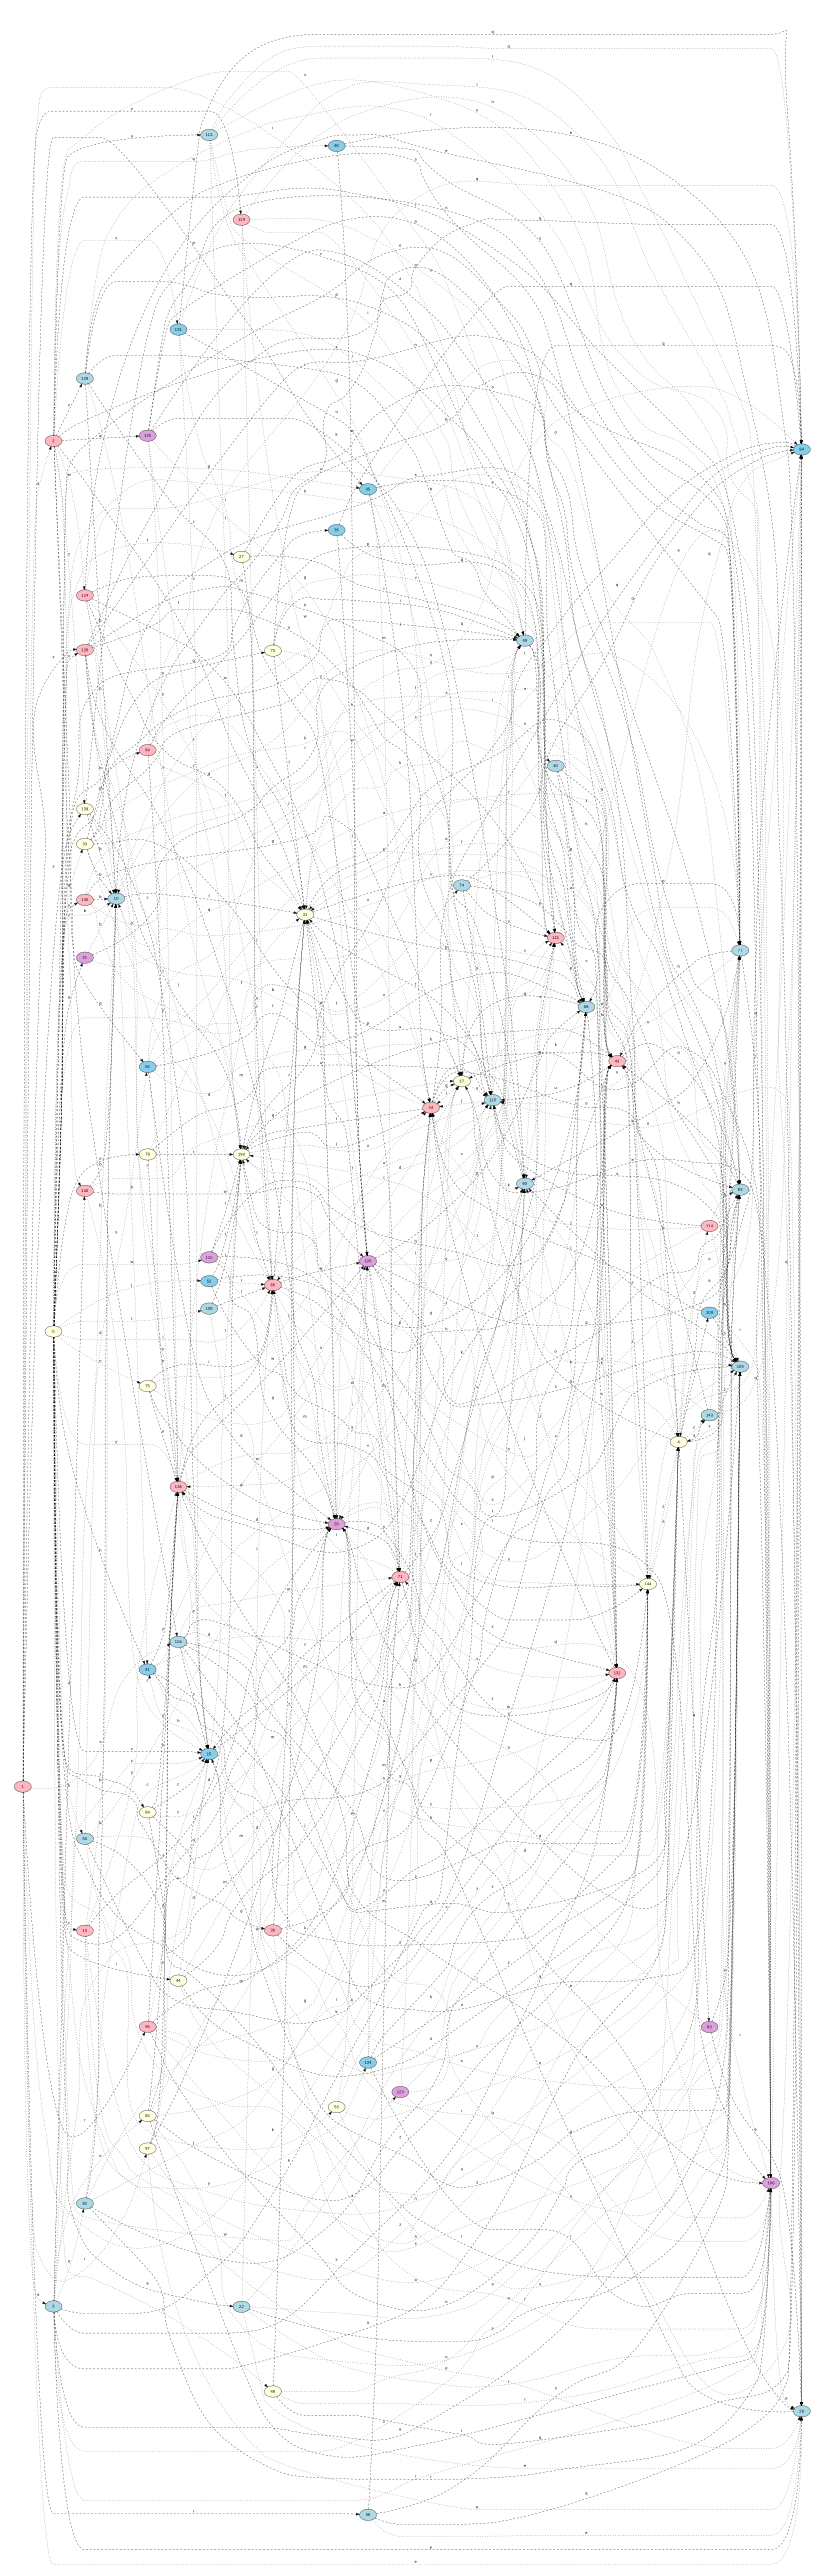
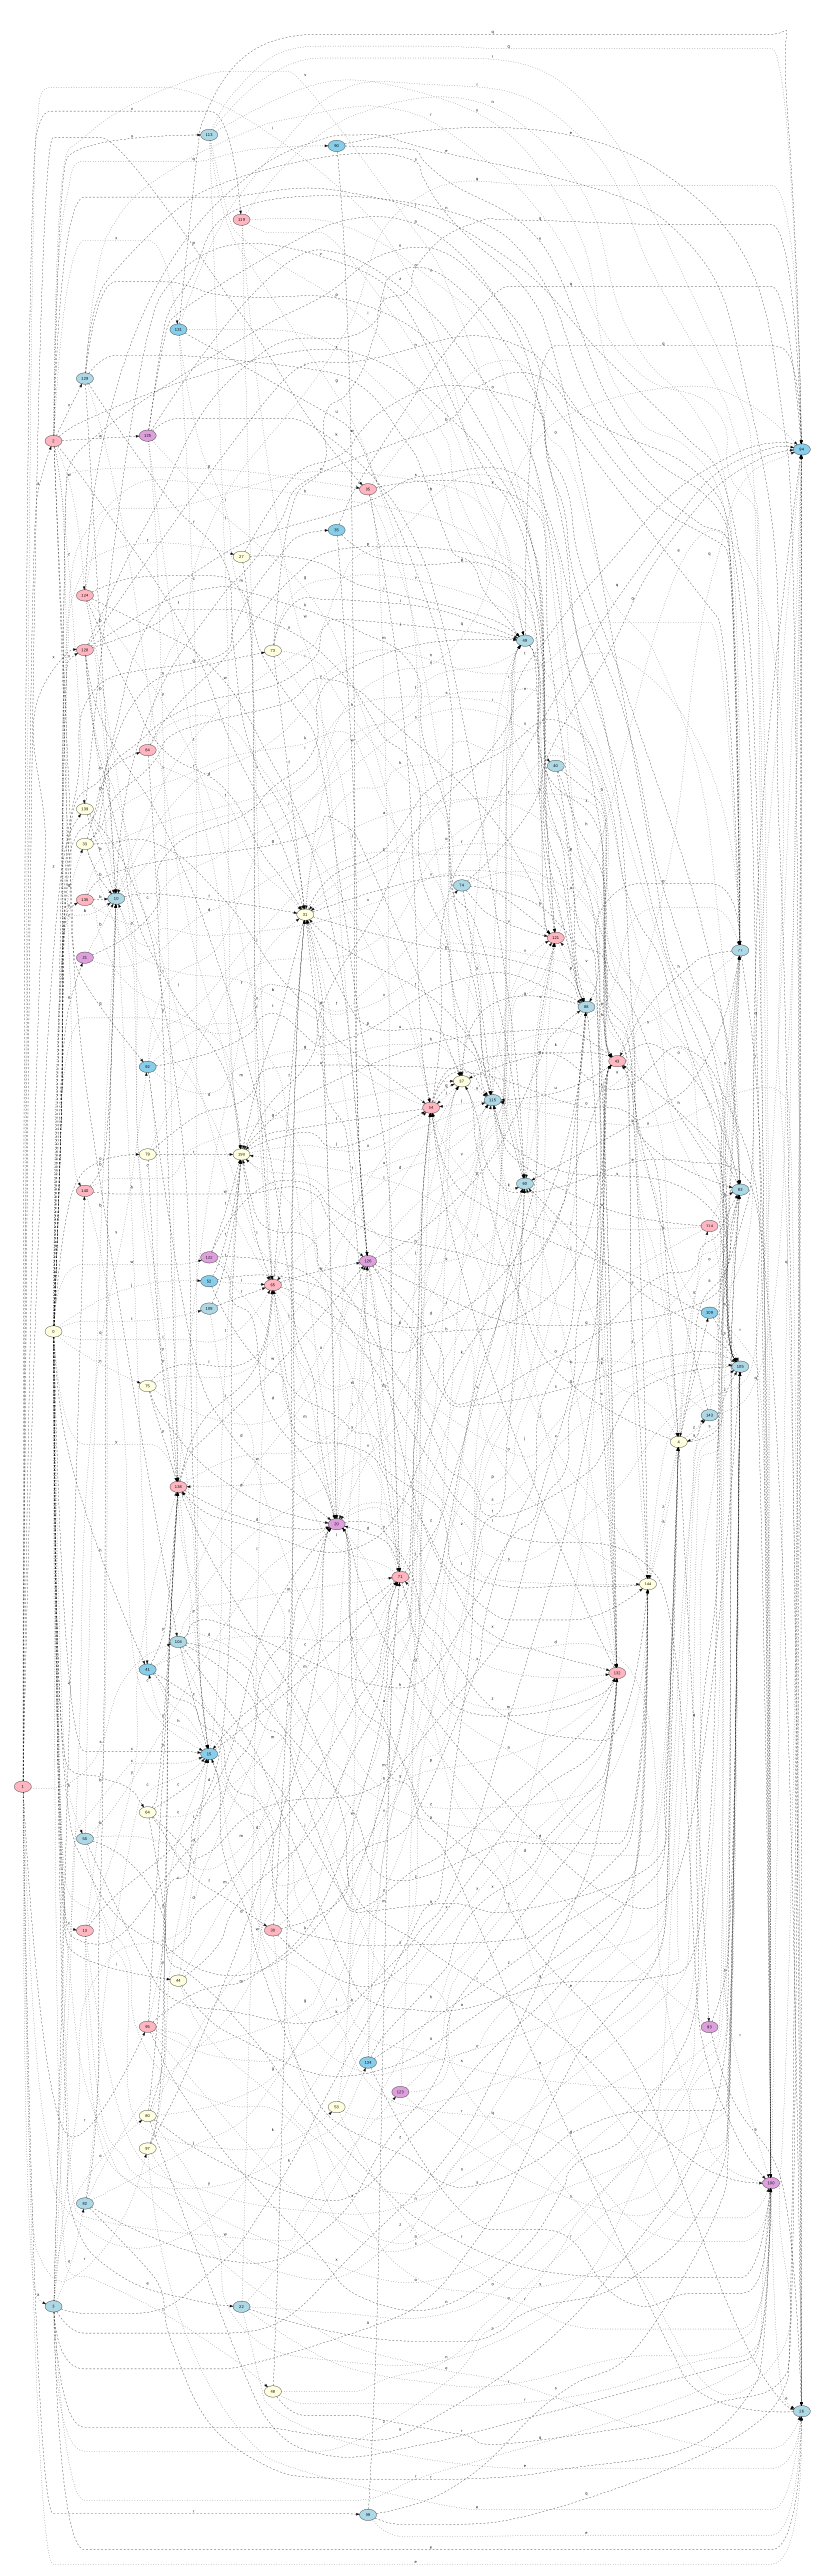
node "85": fillcolor skyblue -> lightpink
edge "1" -> "2": style dotted -> dashed
edge "0" -> "30": now "64" -> "30"
